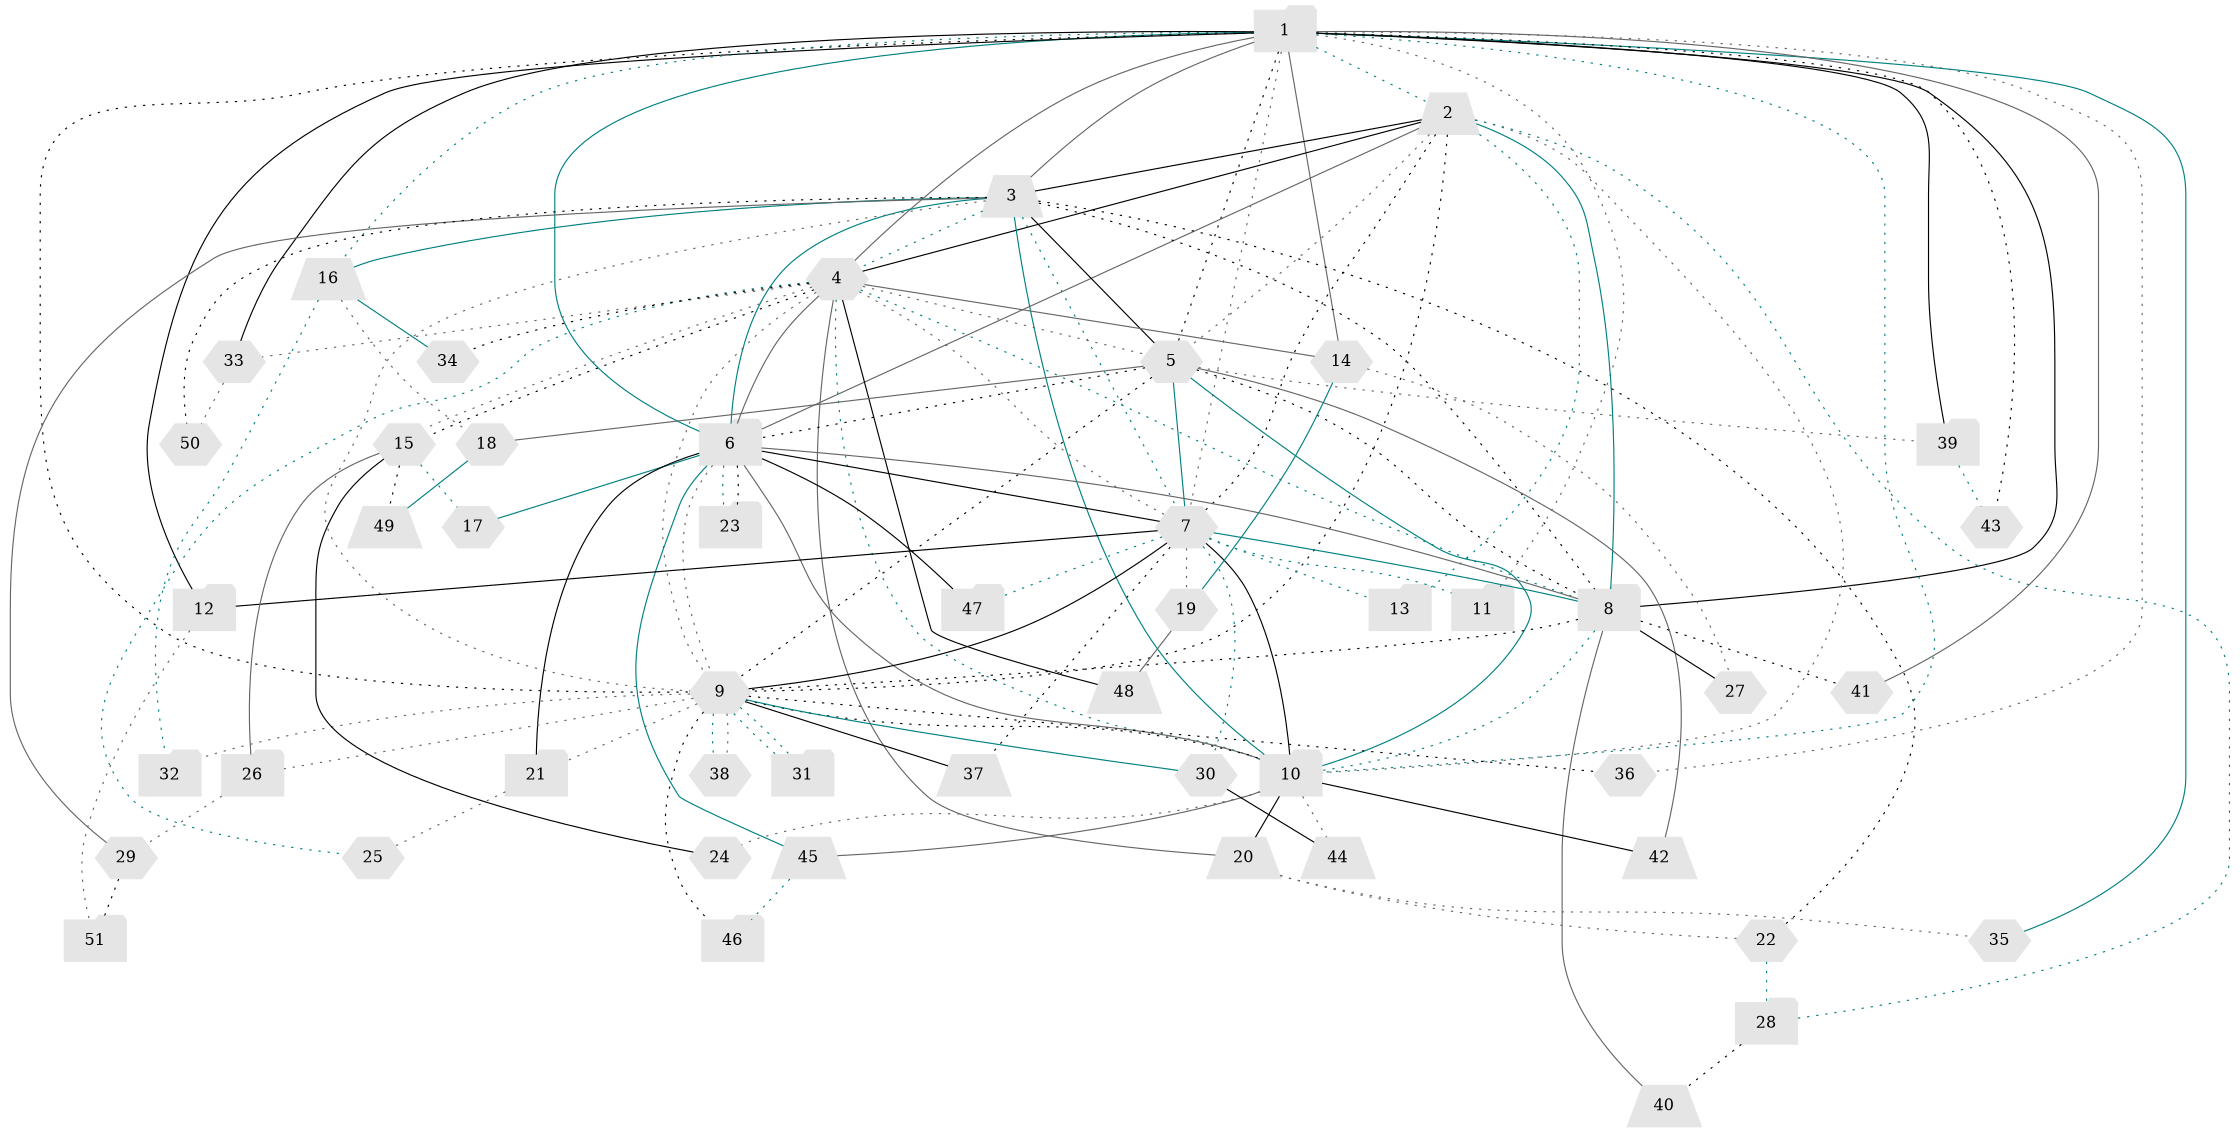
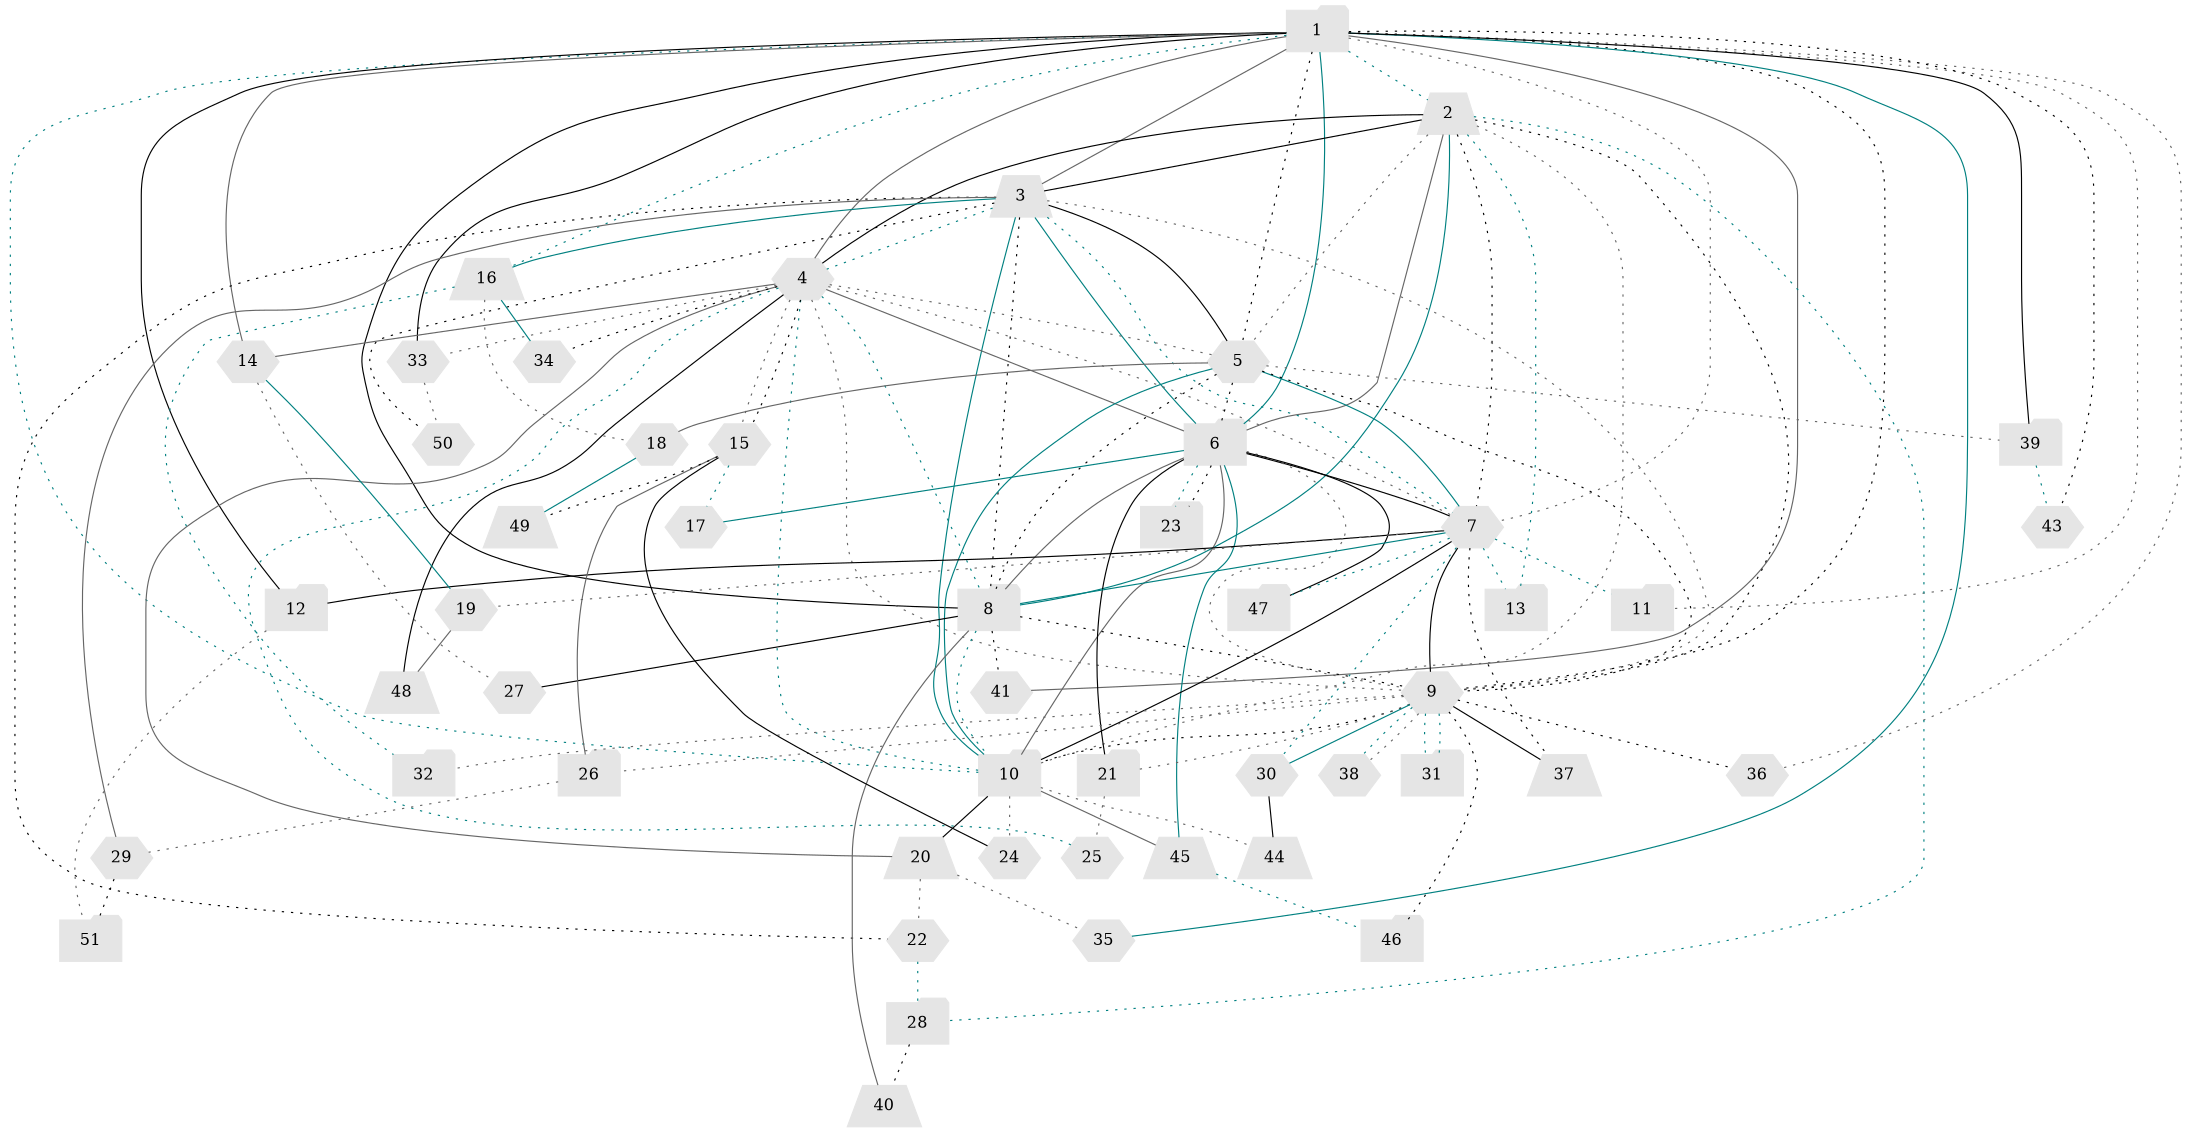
node "42": removed
